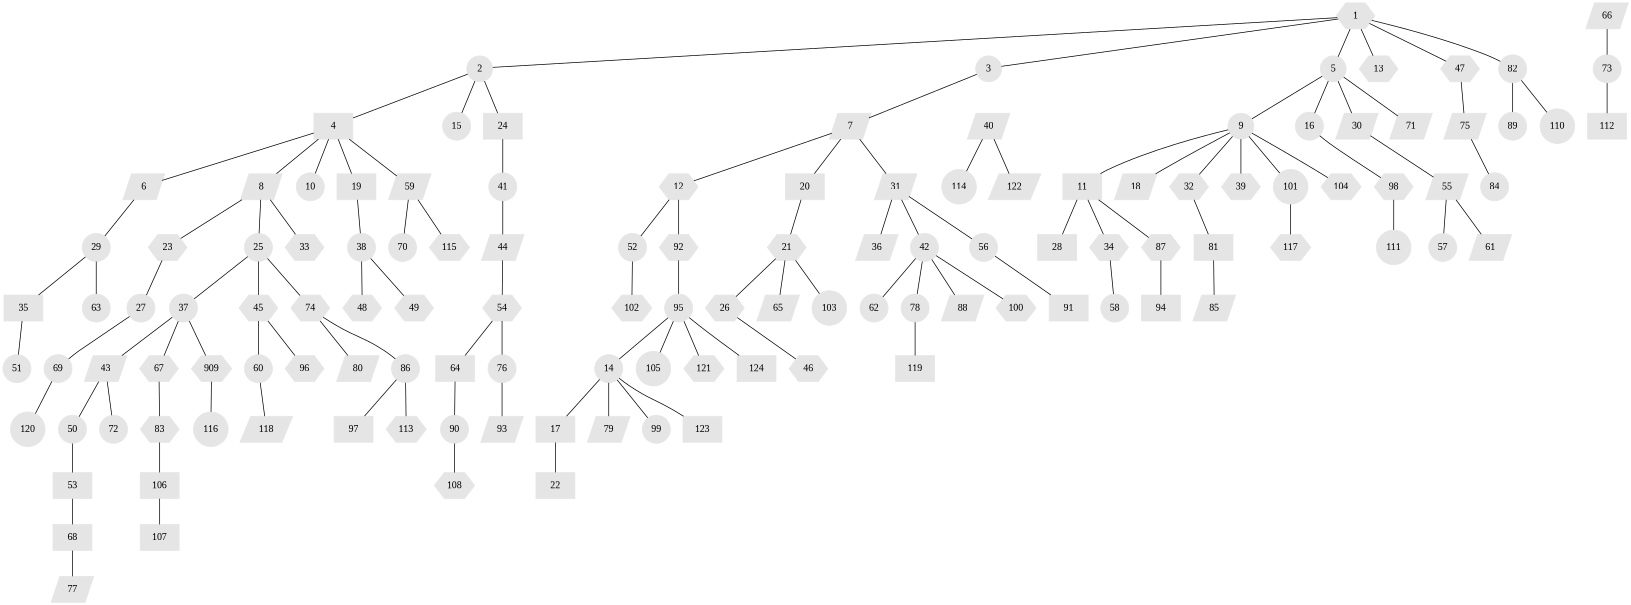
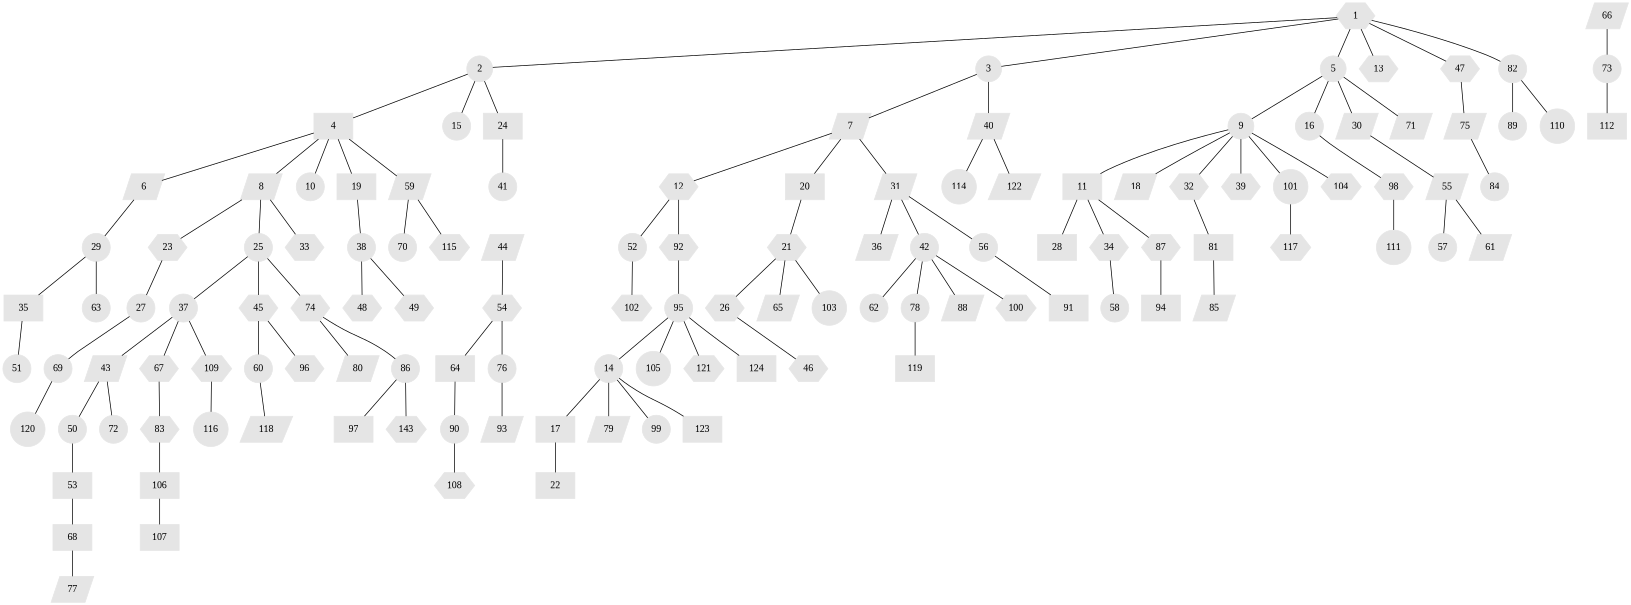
edge "3" -- "40": added
edge "41" -- "44": removed
node "909": label "909" -> "109"
node "113": label "113" -> "143"
